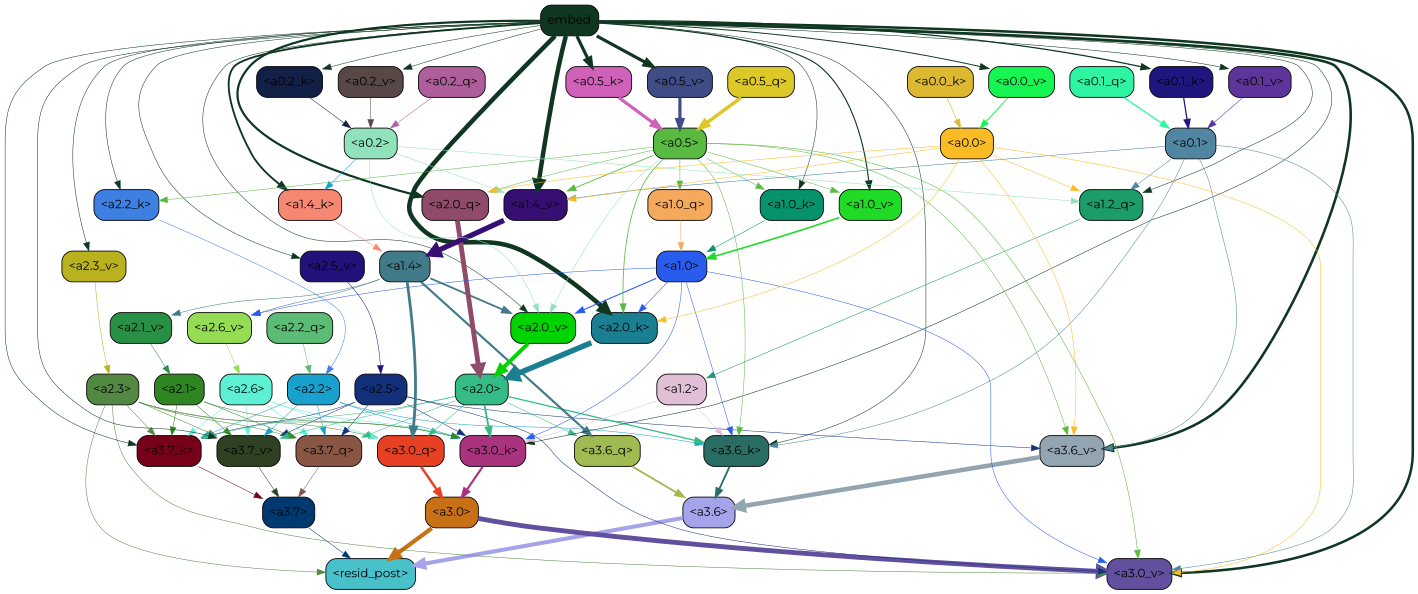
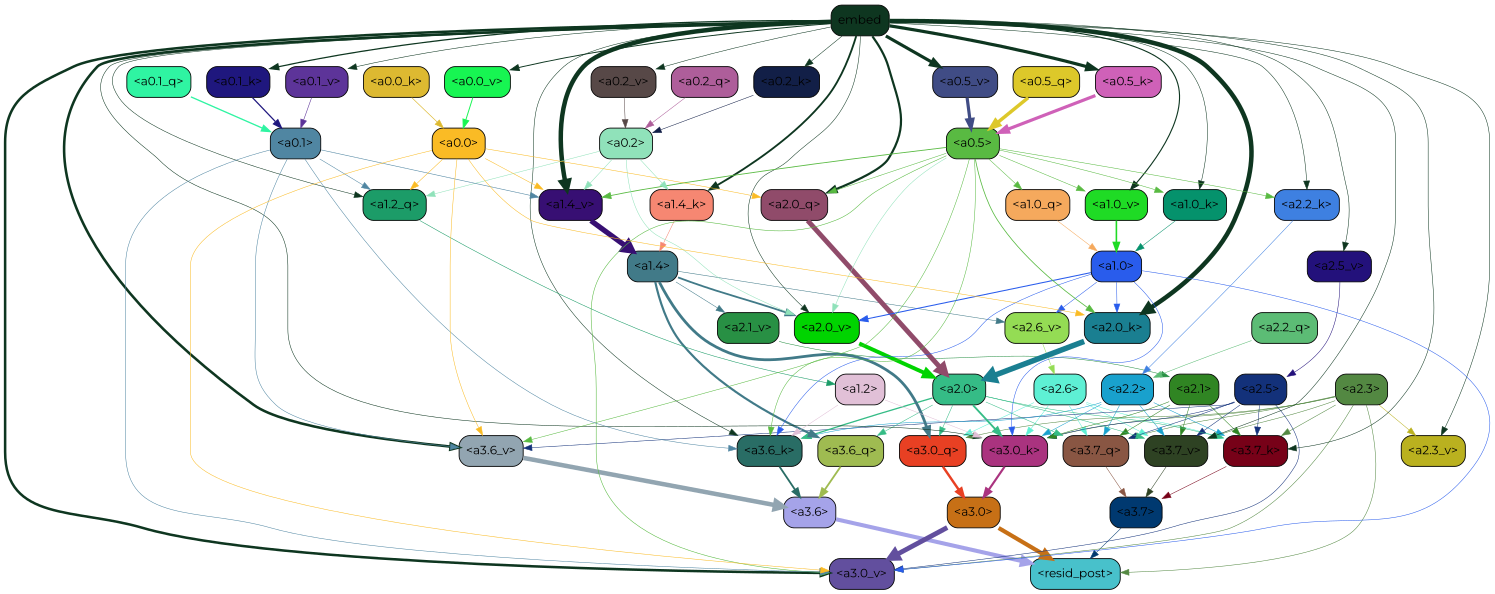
edge "<a0.2>" -> "<a1.4_k>": color #19a1cd -> #90e2ba
edge "<a2.3_v>" -> "<a2.3>": reversed
